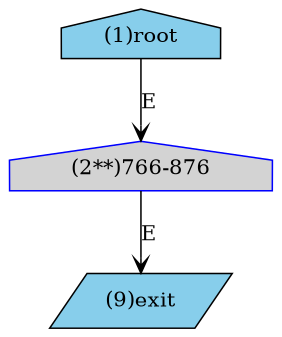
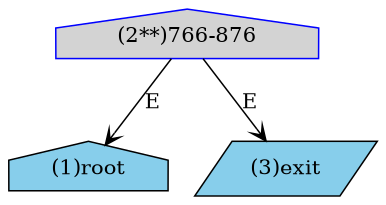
edge "(1)root" -> "(2**)766-876": reversed
node "(9)exit": label "(9)exit" -> "(3)exit"
